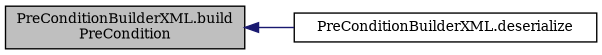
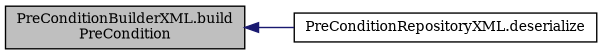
node "PreConditionBuilderXML.deserialize": label "PreConditionBuilderXML.deserialize" -> "PreConditionRepositoryXML.deserialize"
